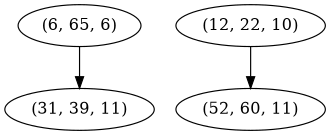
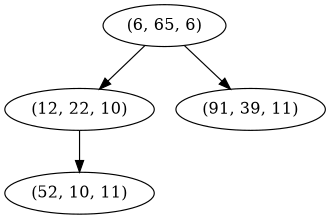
edge "(6, 65, 6)" -> "(12, 22, 10)": added
node "(31, 39, 11)": label "(31, 39, 11)" -> "(91, 39, 11)"
node "(52, 60, 11)": label "(52, 60, 11)" -> "(52, 10, 11)"
